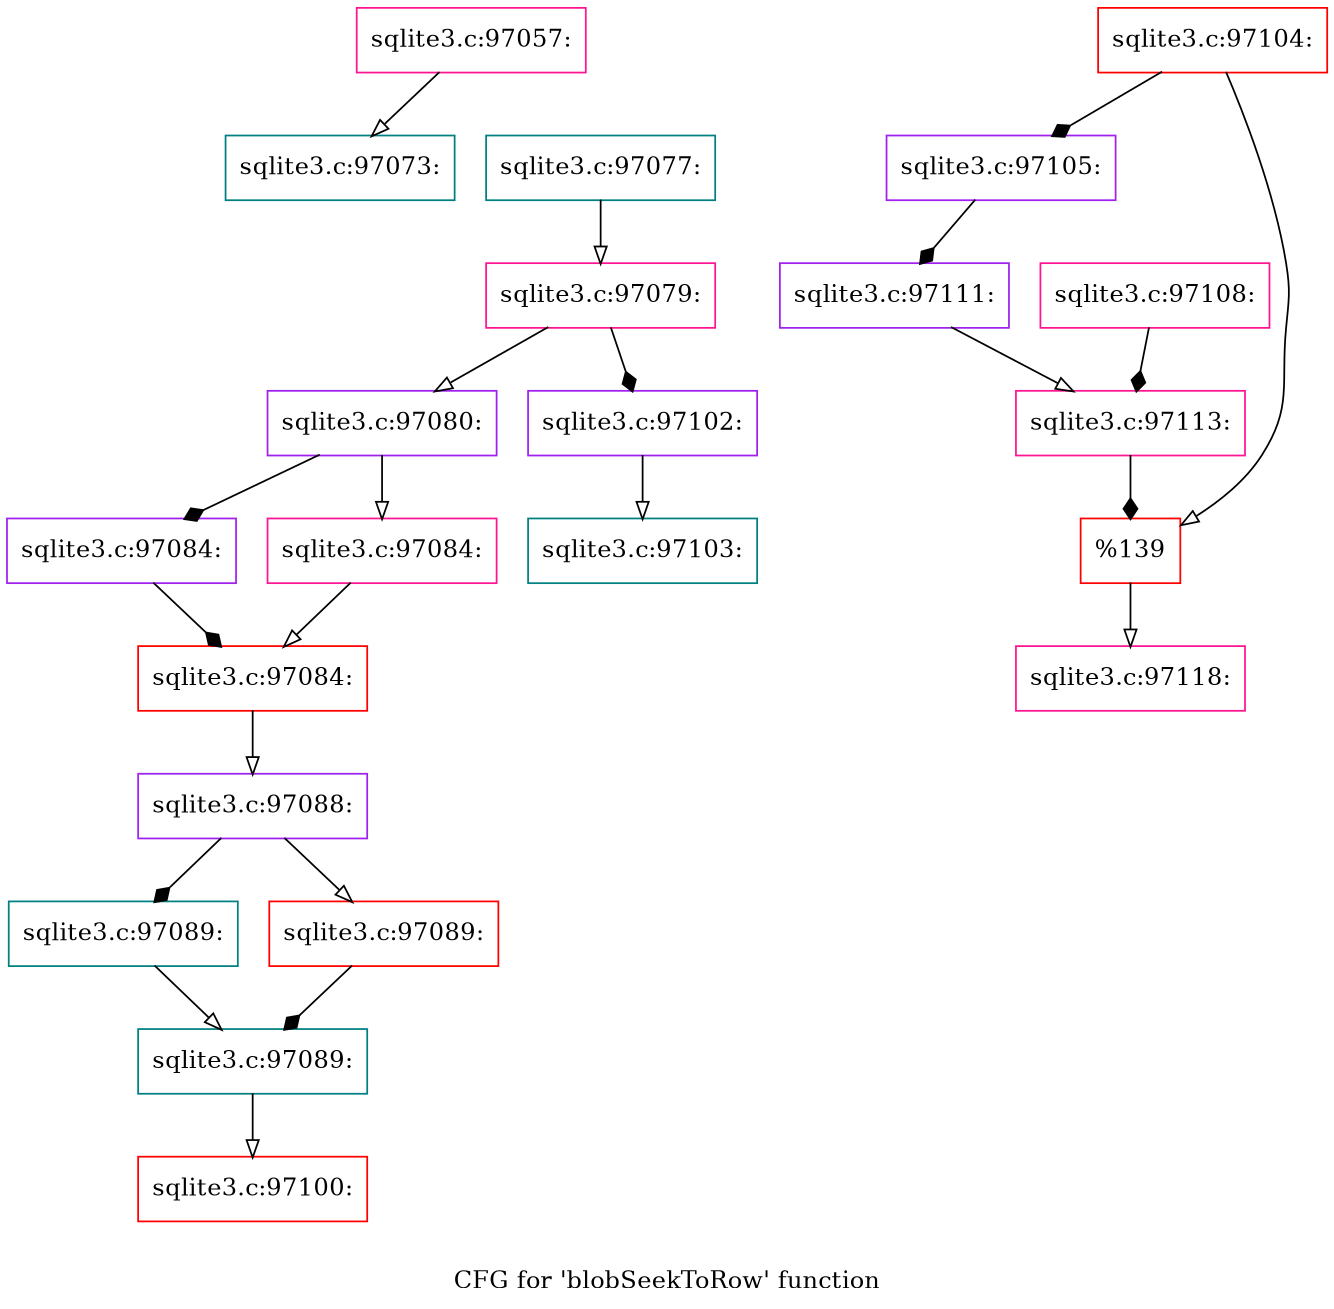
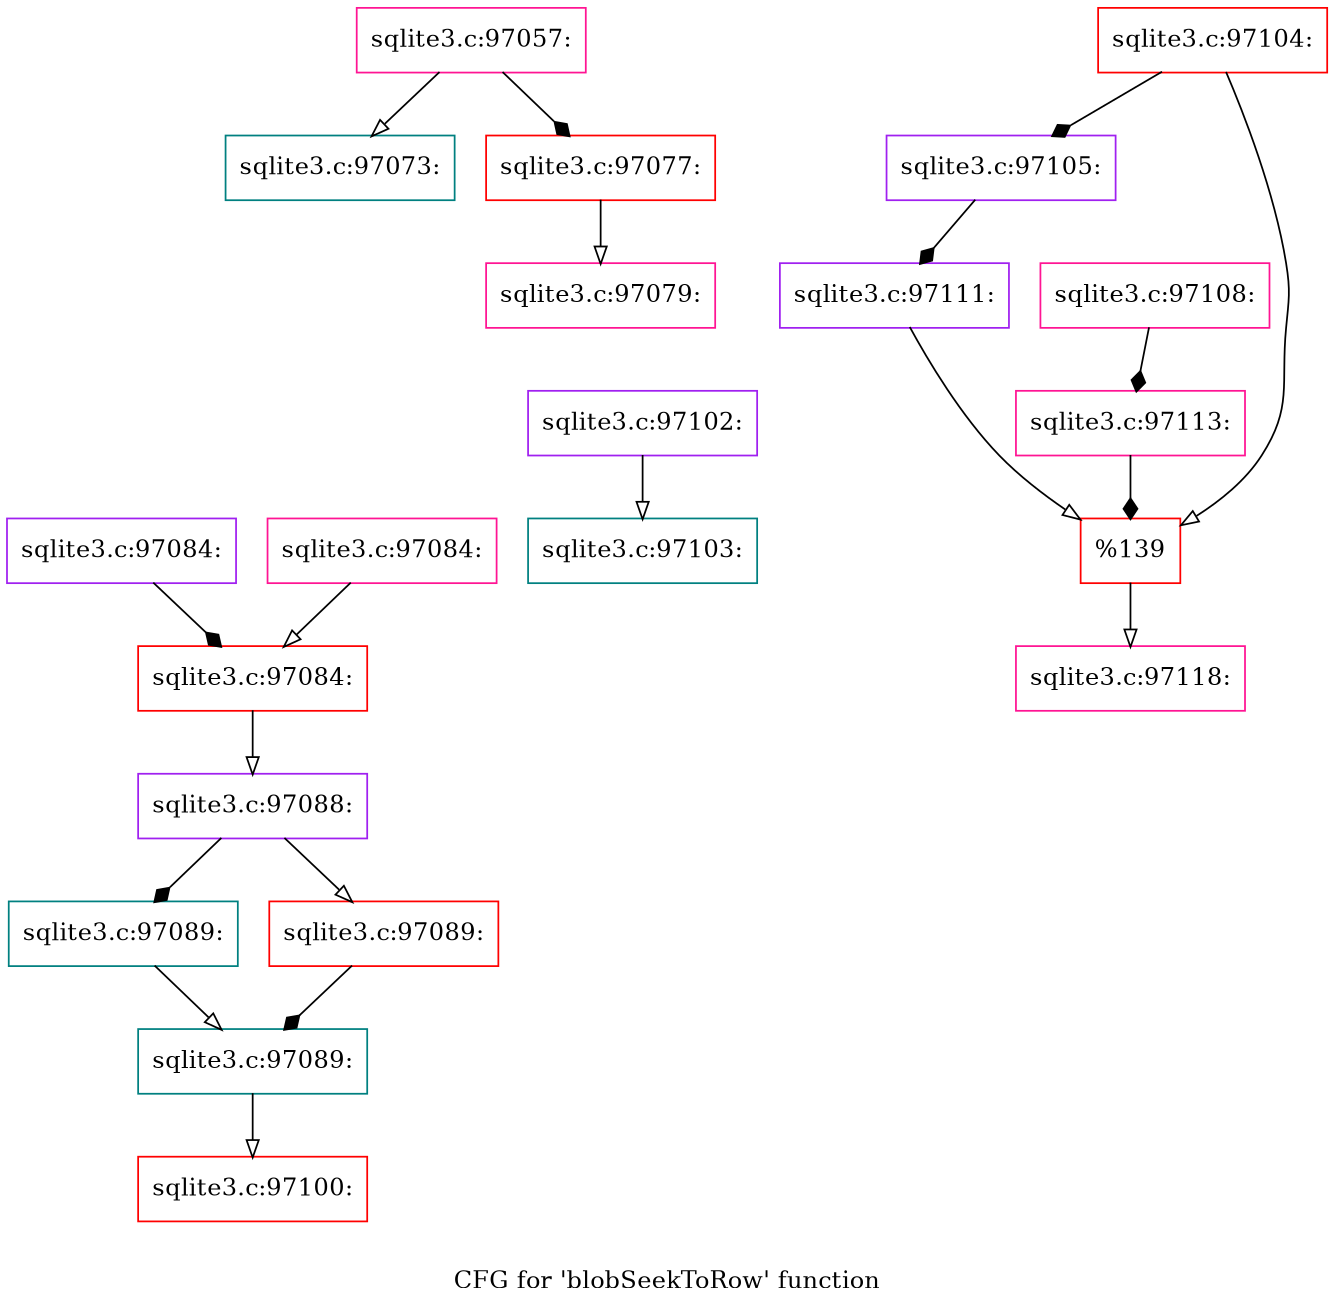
edge "sqlite3.c:97057:" -> "sqlite3.c:97077:": added
node "sqlite3.c:97077:": color teal -> red
edge "sqlite3.c:97079:" -> "sqlite3.c:97102:": removed
edge "sqlite3.c:97111:" -> "sqlite3.c:97113:": now "sqlite3.c:97111:" -> "%139"
node "sqlite3.c:97080:": removed
